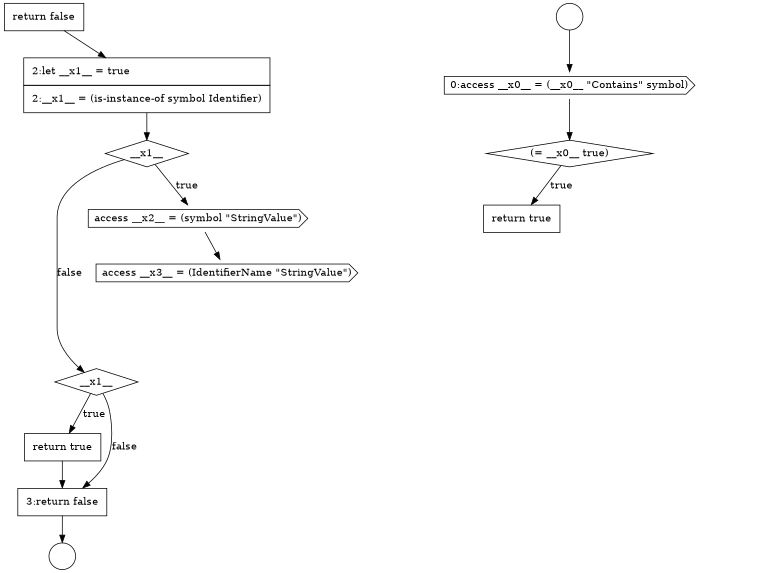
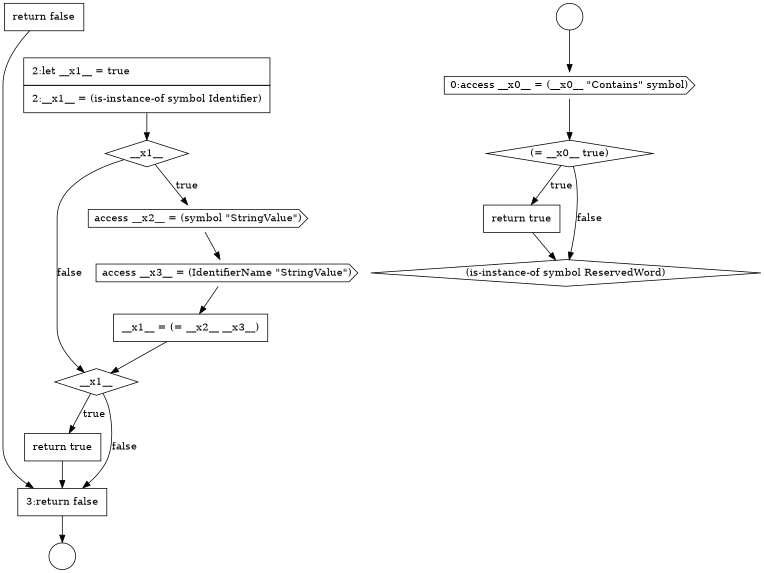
edge "return false" -> "2:let __x1__ = true": now "return false" -> "3:return false"
node "(is-instance-of symbol ReservedWord)": added
node "__x1__ = (= __x2__ __x3__)": added
